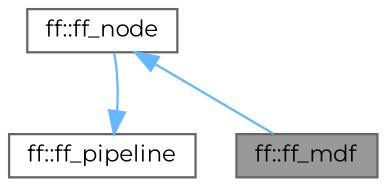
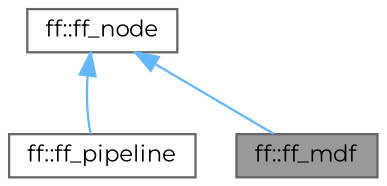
edge "ff::ff_node" -> "ff::ff_pipeline": reversed
